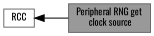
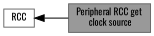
node "Peripheral RNG get clock source": label "Peripheral RNG get clock source" -> "Peripheral RCC get clock source"
